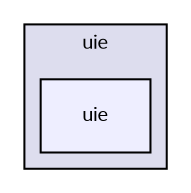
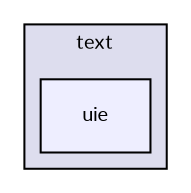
cluster "uie": label "uie" -> "text"
